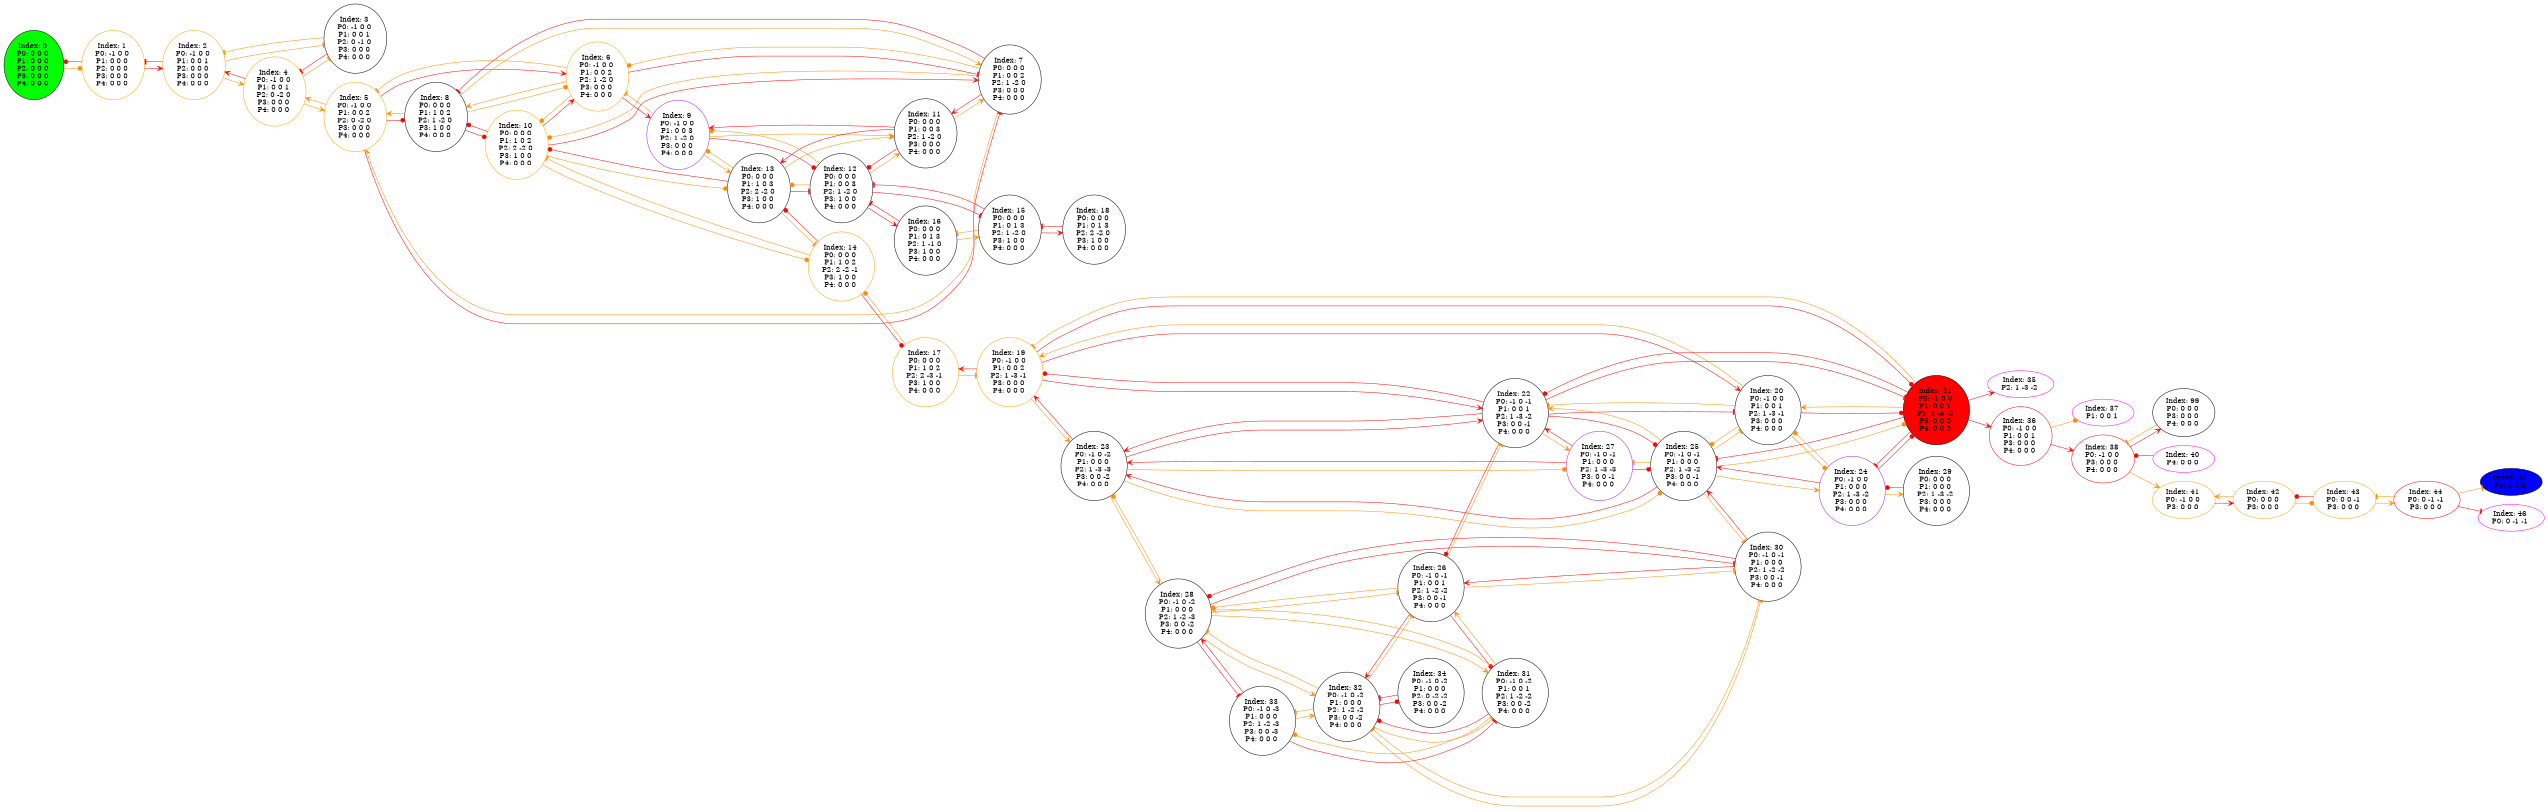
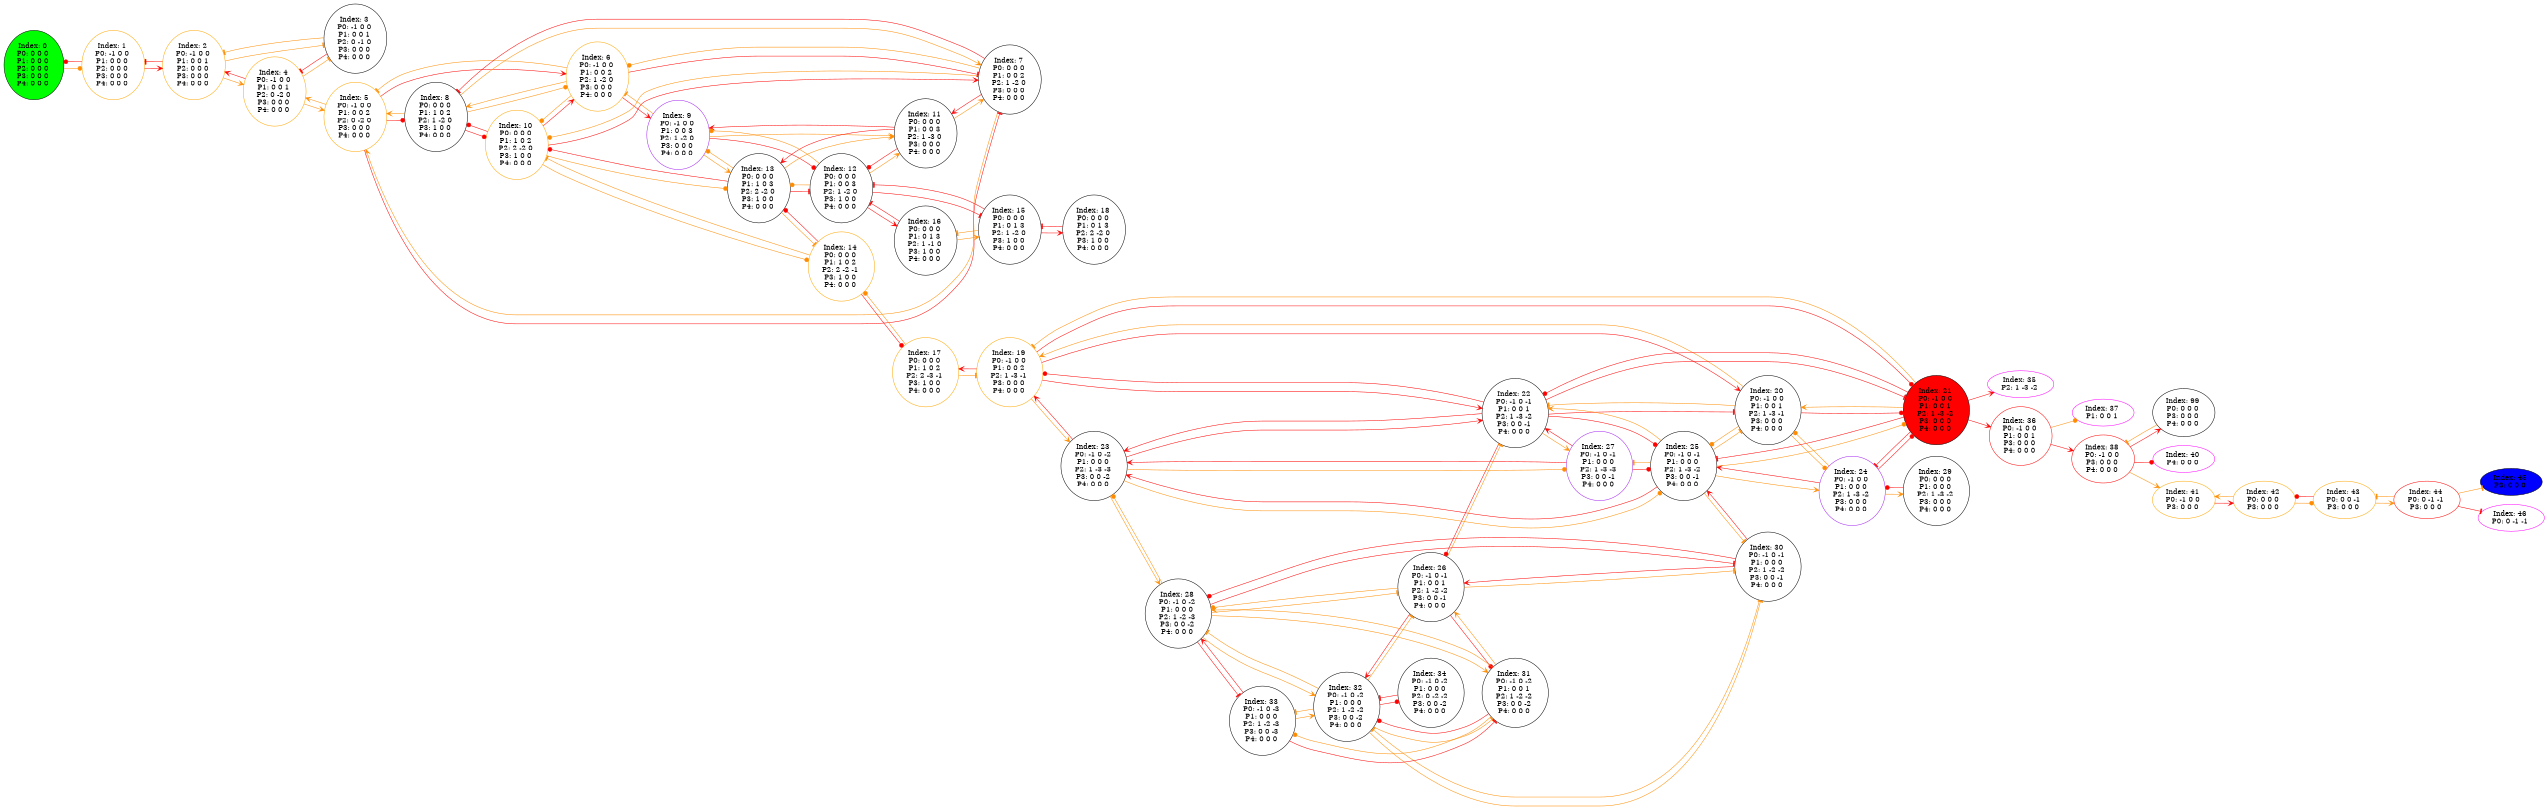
node "Index: 11 P0: 0 0 0 P1: 0 0 3 P2: 1 -2 0 P3: 0 0 0 P4: 0 0 0": label "Index: 11 P0: 0 0 0 P1: 0 0 3 P2: 1 -2 0 P3: 0 0 0 P4: 0 0 0" -> "Index: 11 P0: 0 0 0 P1: 0 0 3 P2: 1 -3 0 P3: 0 0 0 P4: 0 0 0"
edge "Index: 40 P4: 0 0 0" -> "Index: 38 P0: -1 0 0 P3: 0 0 0 P4: 0 0 0": reversed
